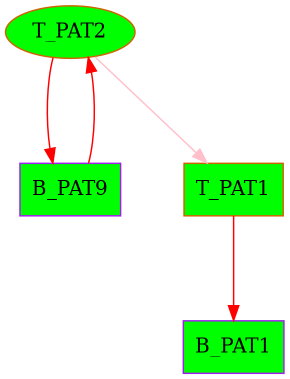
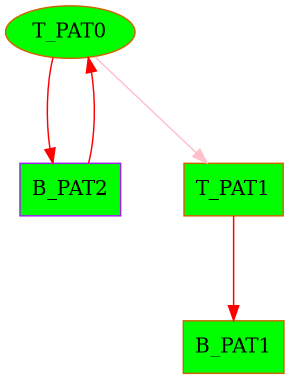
node "T_PAT2": label "T_PAT2" -> "T_PAT0"
node "B_PAT9": label "B_PAT9" -> "B_PAT2"
node "B_PAT1": color purple -> darkorange3
